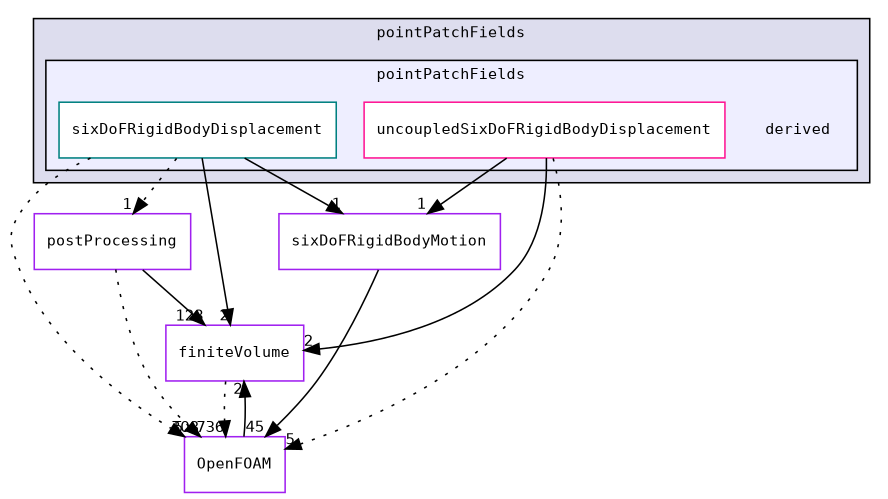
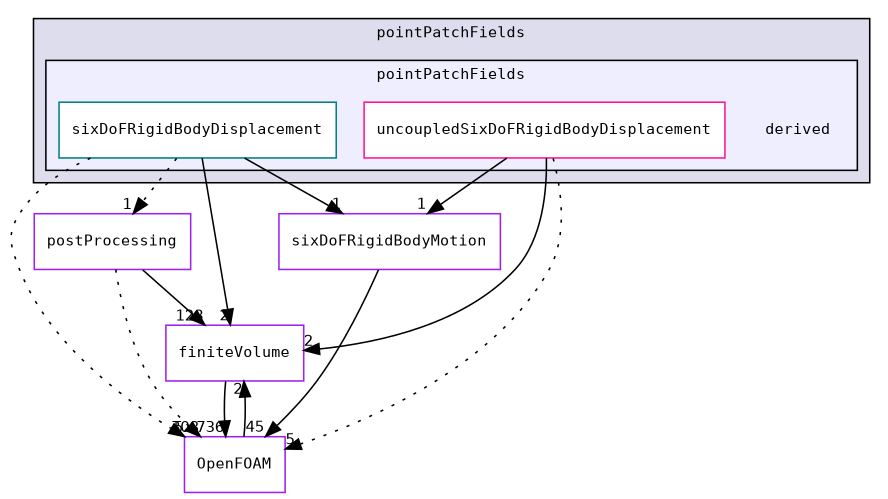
edge "finiteVolume" -> "OpenFOAM": style dotted -> solid
